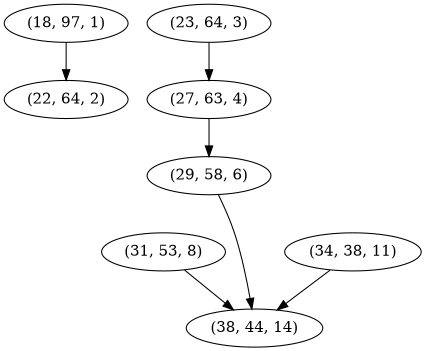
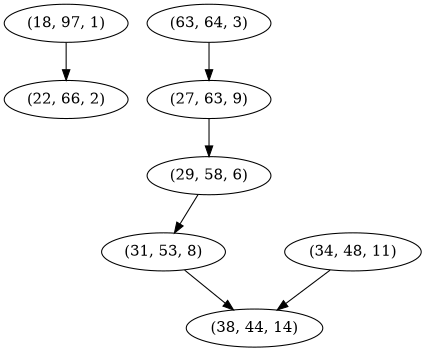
node "(23, 64, 3)": label "(23, 64, 3)" -> "(63, 64, 3)"
node "(22, 64, 2)": label "(22, 64, 2)" -> "(22, 66, 2)"
node "(27, 63, 4)": label "(27, 63, 4)" -> "(27, 63, 9)"
edge "(29, 58, 6)" -> "(38, 44, 14)": now "(29, 58, 6)" -> "(31, 53, 8)"
node "(34, 38, 11)": label "(34, 38, 11)" -> "(34, 48, 11)"
